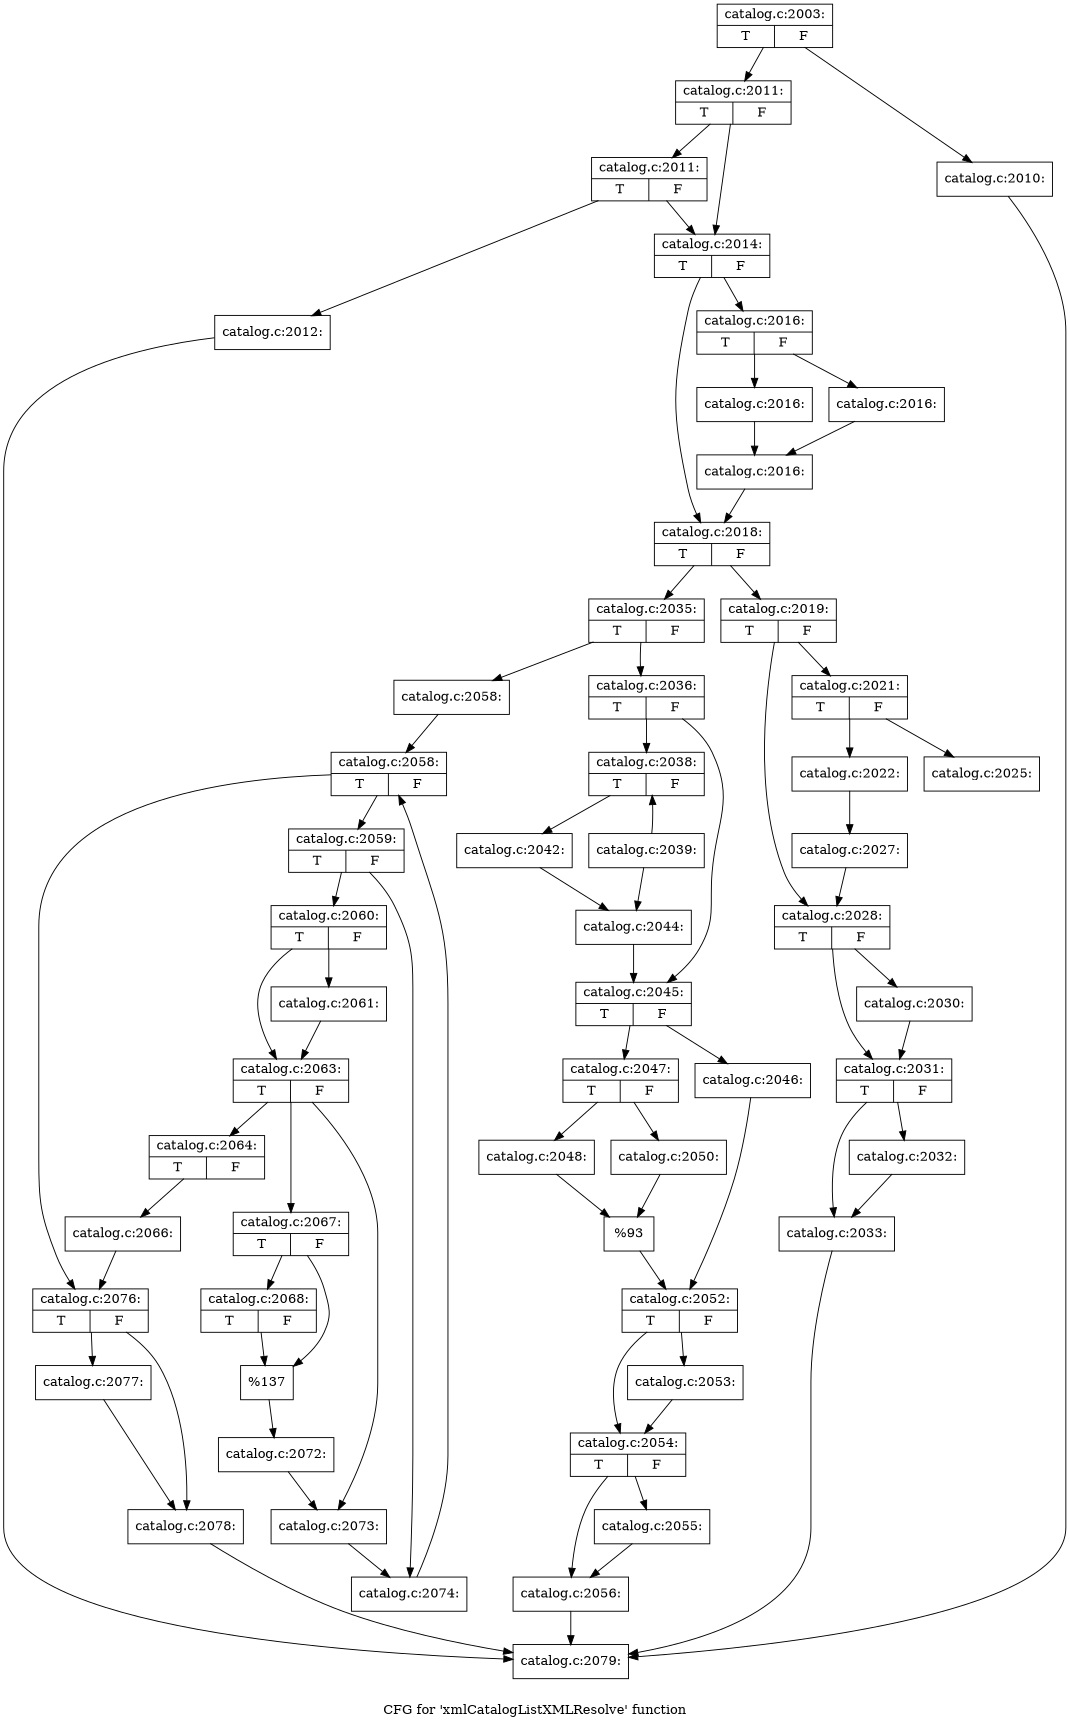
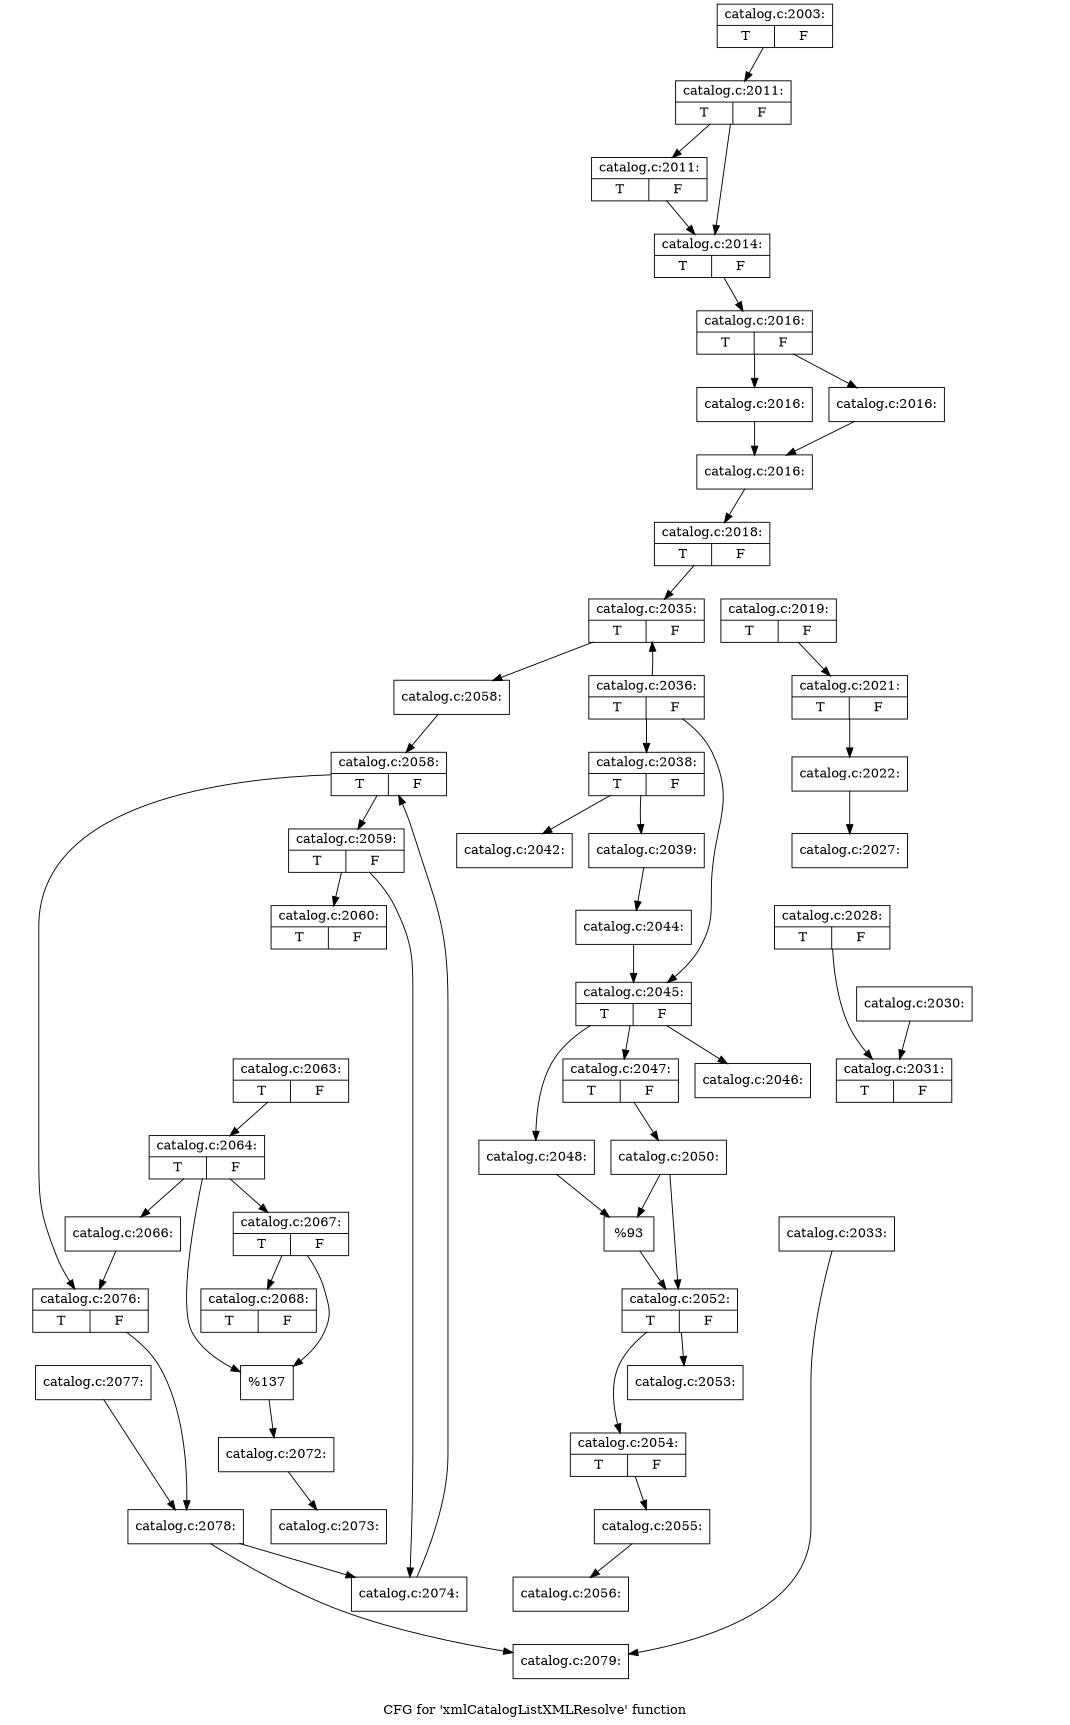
node "catalog.c:2010:": removed
node "catalog.c:2012:": removed
edge "catalog.c:2014:" -> "catalog.c:2018:": removed
edge "catalog.c:2018:" -> "catalog.c:2019:": removed
edge "catalog.c:2035:" -> "catalog.c:2036:": reversed
edge "catalog.c:2019:" -> "catalog.c:2028:": removed
node "catalog.c:2025:": removed
edge "catalog.c:2039:" -> "catalog.c:2038:": reversed
edge "catalog.c:2027:" -> "catalog.c:2028:": removed
edge "catalog.c:2042:" -> "catalog.c:2044:": removed
edge "catalog.c:2028:" -> "catalog.c:2030:": removed
edge "catalog.c:2060:" -> "catalog.c:2063:": removed
node "catalog.c:2061:": removed
edge "catalog.c:2047:" -> "catalog.c:2048:": now "catalog.c:2045:" -> "catalog.c:2048:"
edge "catalog.c:2031:" -> "catalog.c:2033:": removed
edge "catalog.c:2063:" -> "catalog.c:2067:": now "catalog.c:2064:" -> "catalog.c:2067:"
node "catalog.c:2032:": removed
edge "catalog.c:2046:" -> "catalog.c:2052:": now "catalog.c:2050:" -> "catalog.c:2052:"
edge "catalog.c:2063:" -> "catalog.c:2073:": removed
edge "catalog.c:2076:" -> "catalog.c:2077:": removed
edge "catalog.c:2068:" -> "%137": now "catalog.c:2064:" -> "%137"
edge "catalog.c:2053:" -> "catalog.c:2054:": removed
edge "catalog.c:2054:" -> "catalog.c:2056:": removed
edge "catalog.c:2073:" -> "catalog.c:2074:": now "catalog.c:2078:" -> "catalog.c:2074:"
edge "catalog.c:2056:" -> "catalog.c:2079:": removed
